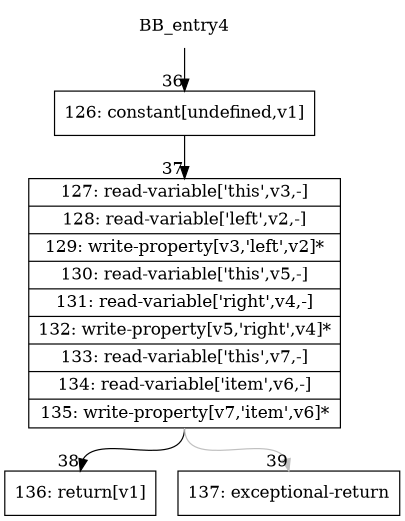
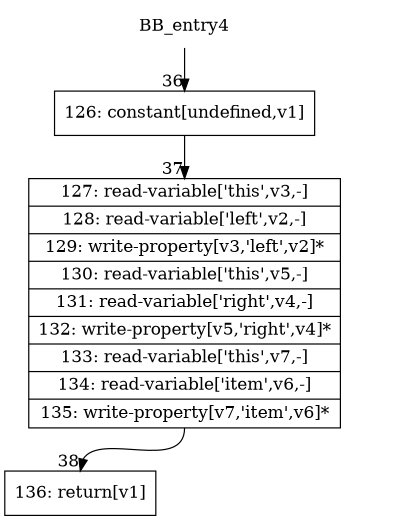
node "137: exceptional-return": removed
